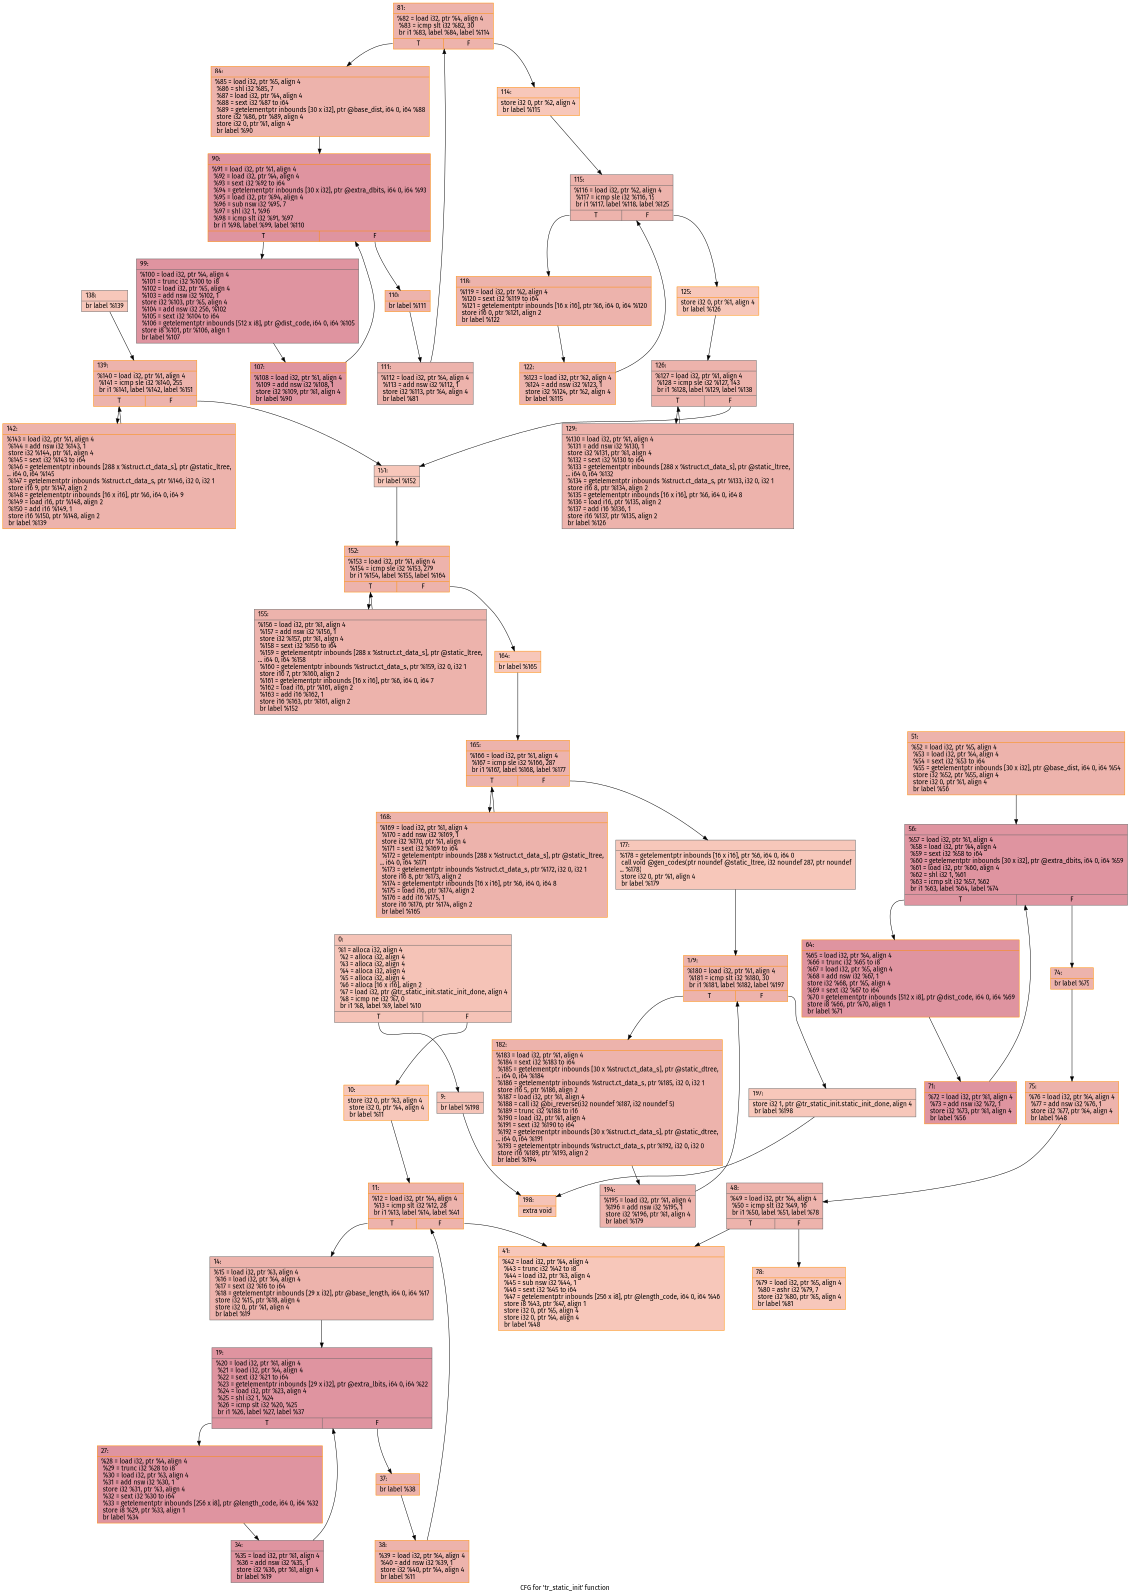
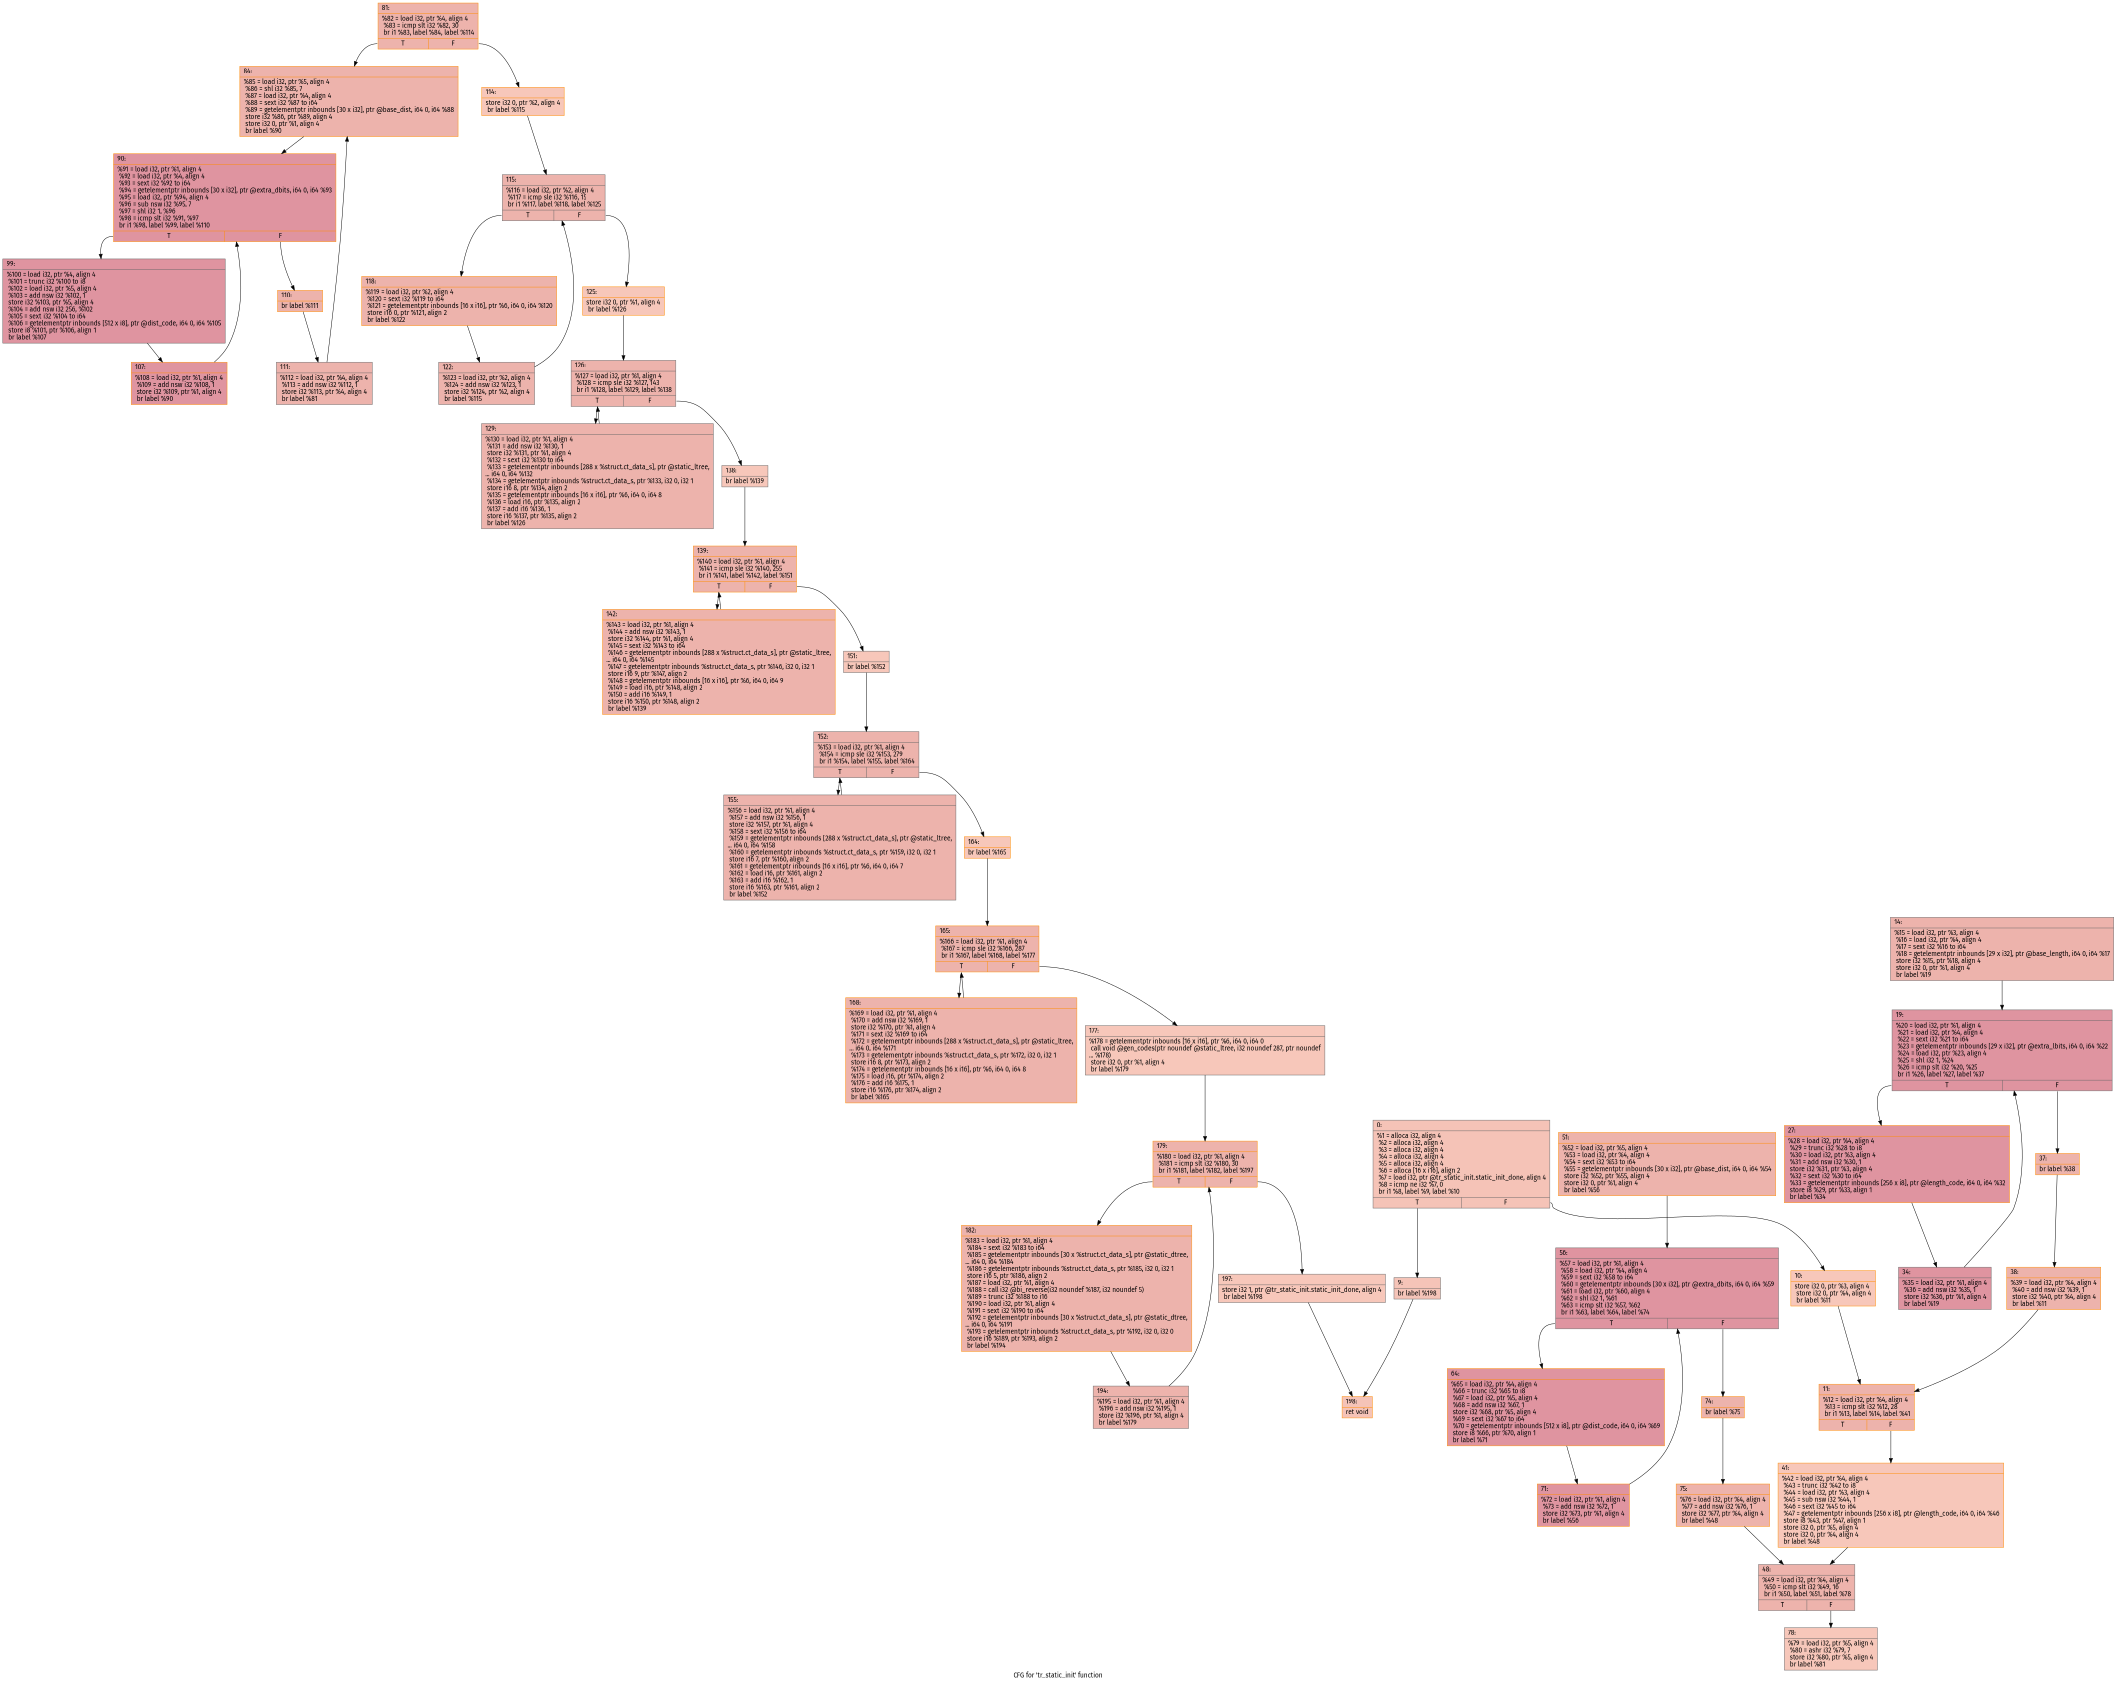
edge "111:" -> "81:": now "111:" -> "84:"
node "122:": color darkorange -> gray40
edge "126:" -> "151:": now "126:" -> "138:"
node "152:": color darkorange -> gray40
node "198:": text "extra void" -> "ret void"
edge "11:" -> "14:": removed
edge "48:" -> "41:": reversed
node "78:": color darkorange -> gray40
